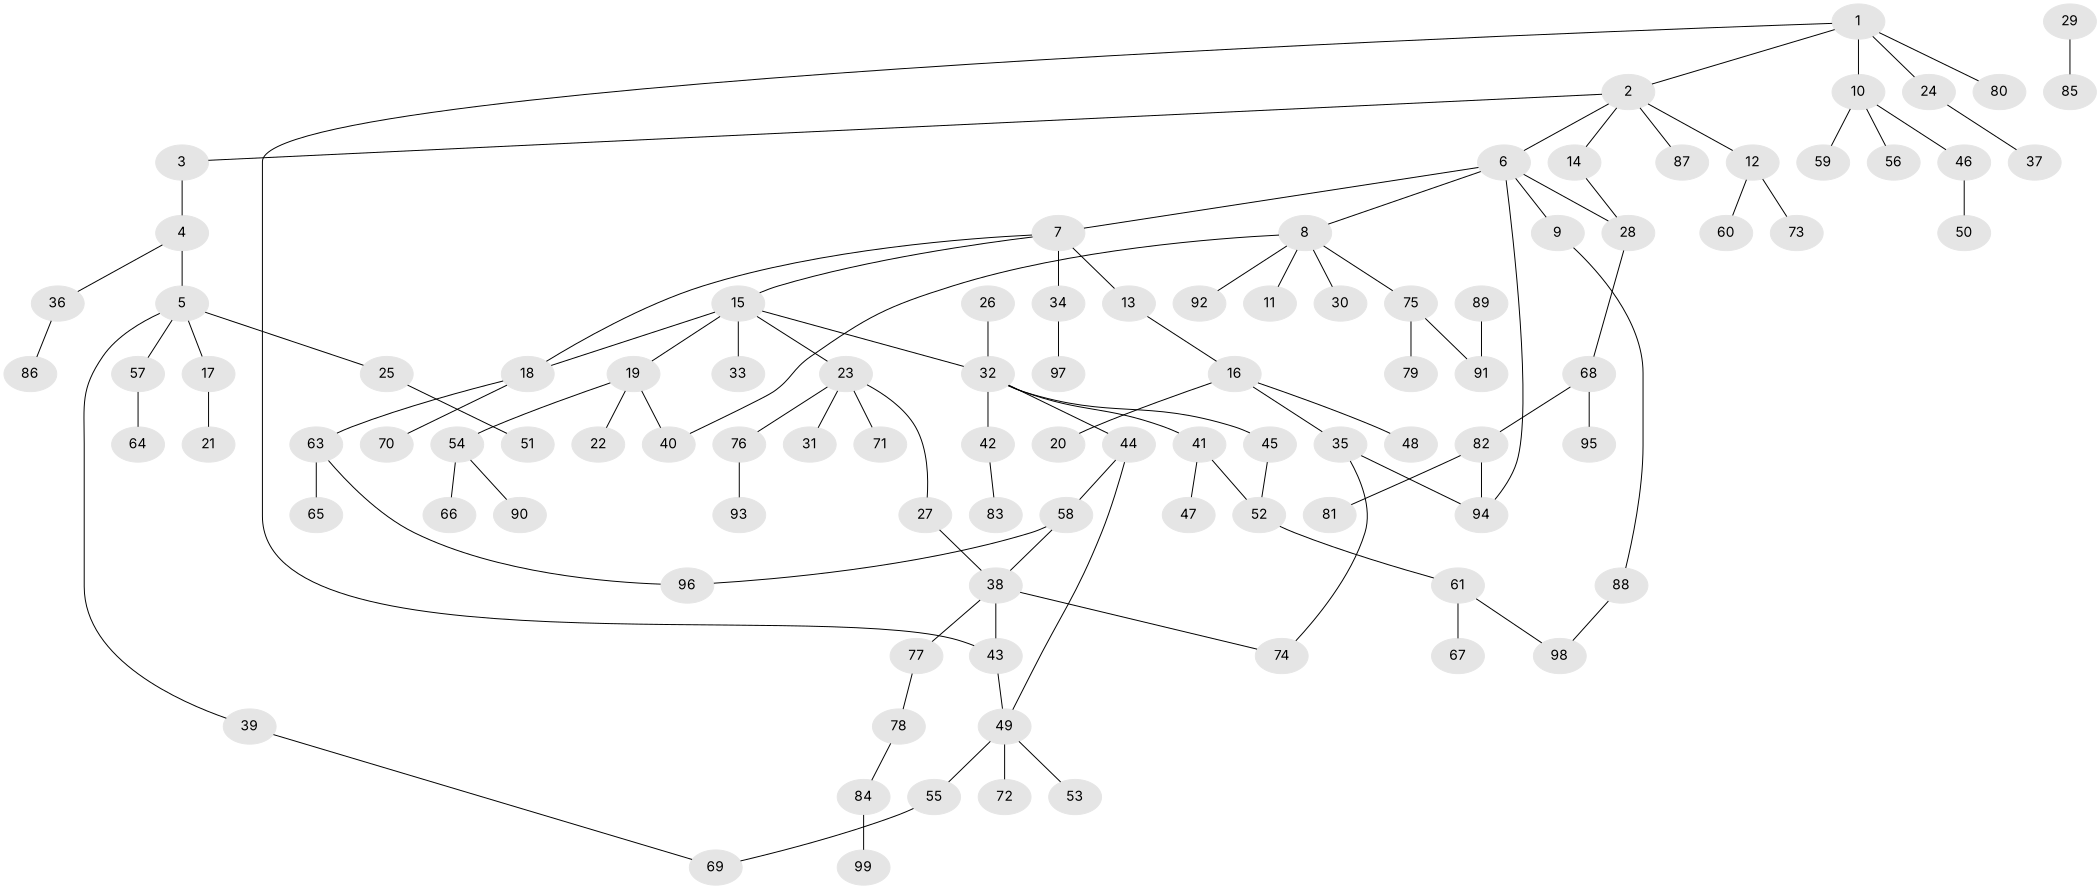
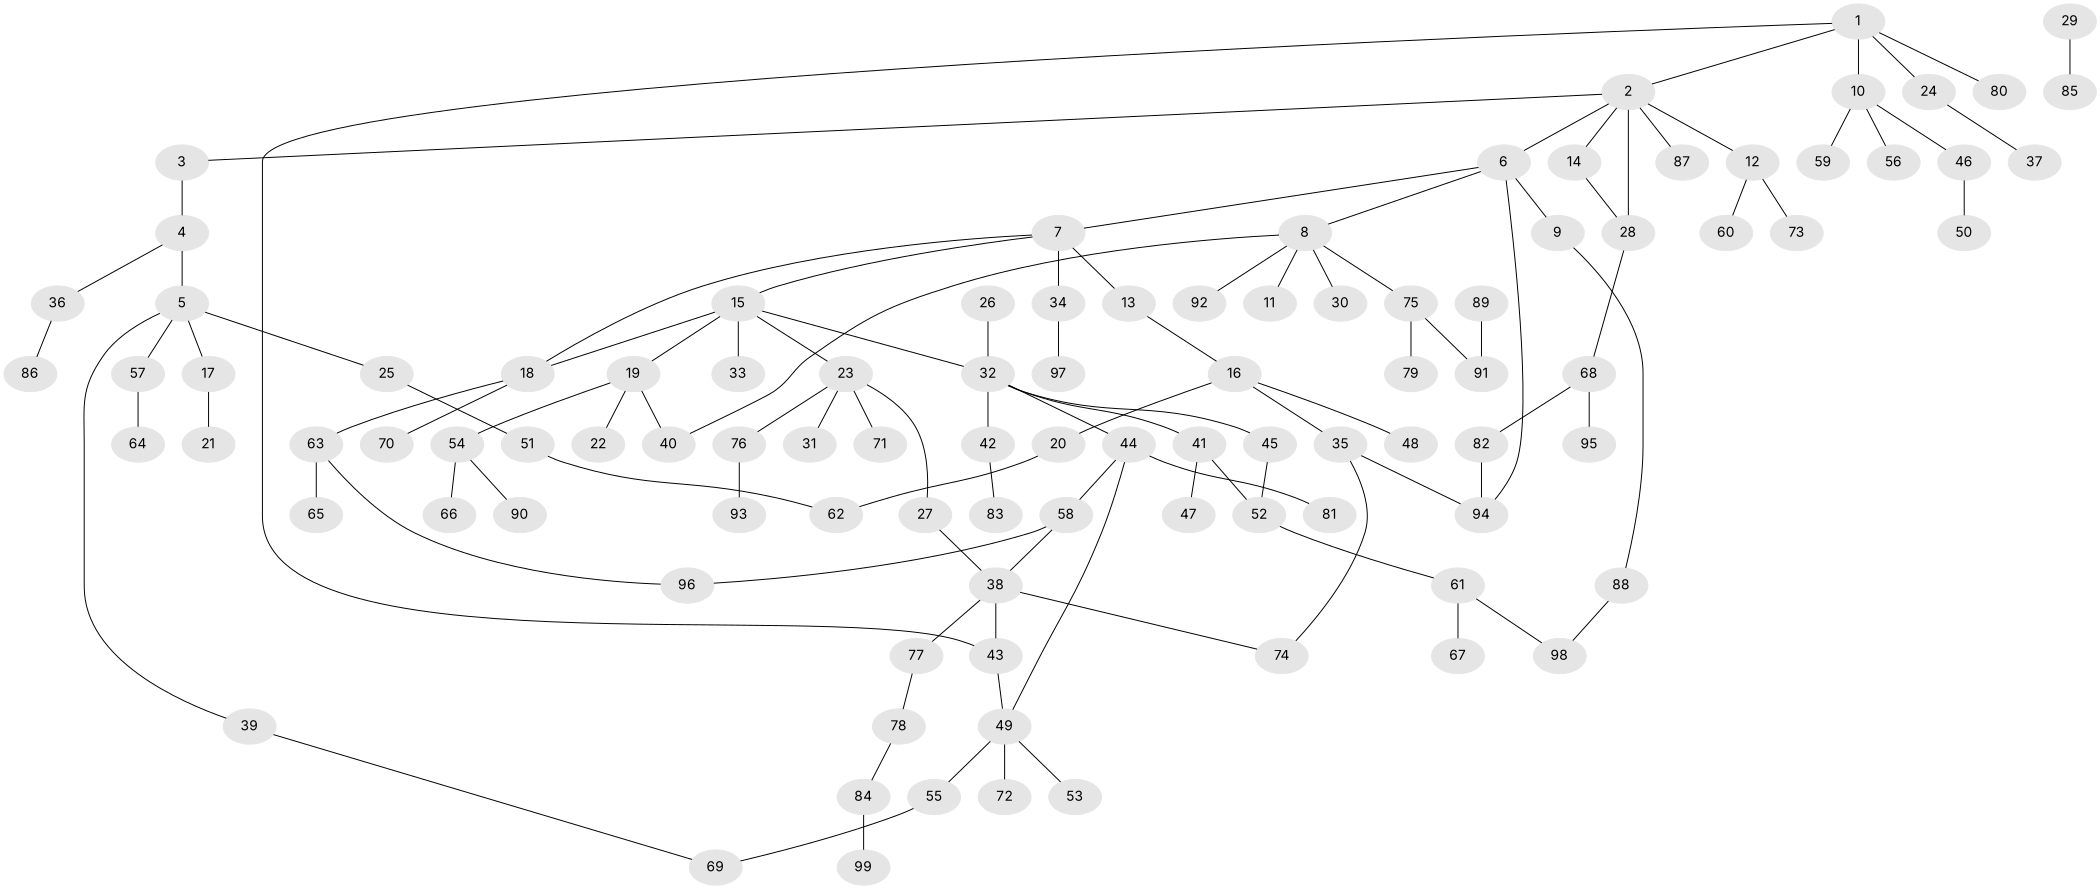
edge "6" -- "28": now "2" -- "28"
edge "82" -- "81": now "44" -- "81"
node "62": added
